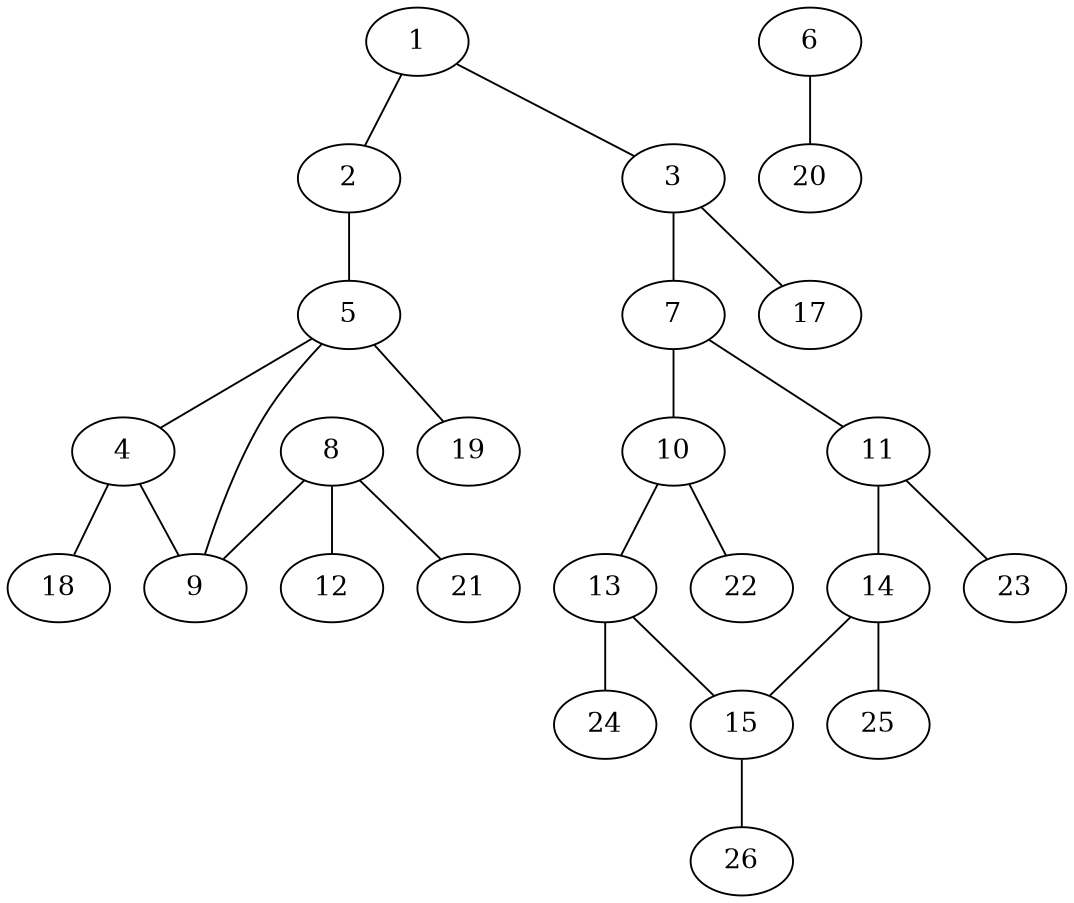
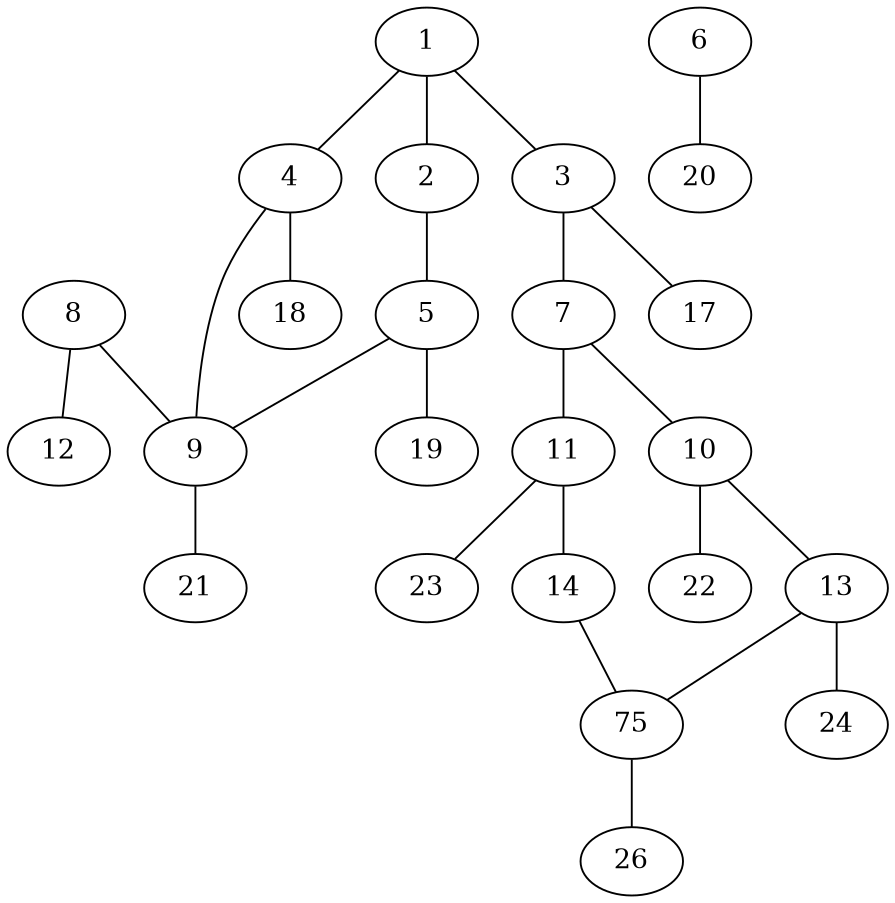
edge "5" -- "4": now "1" -- "4"
edge "8" -- "21": now "9" -- "21"
node "15": label "15" -> "75"
node "25": removed
